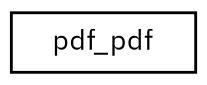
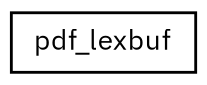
node "pdf_pdf": label "pdf_pdf" -> "pdf_lexbuf"
